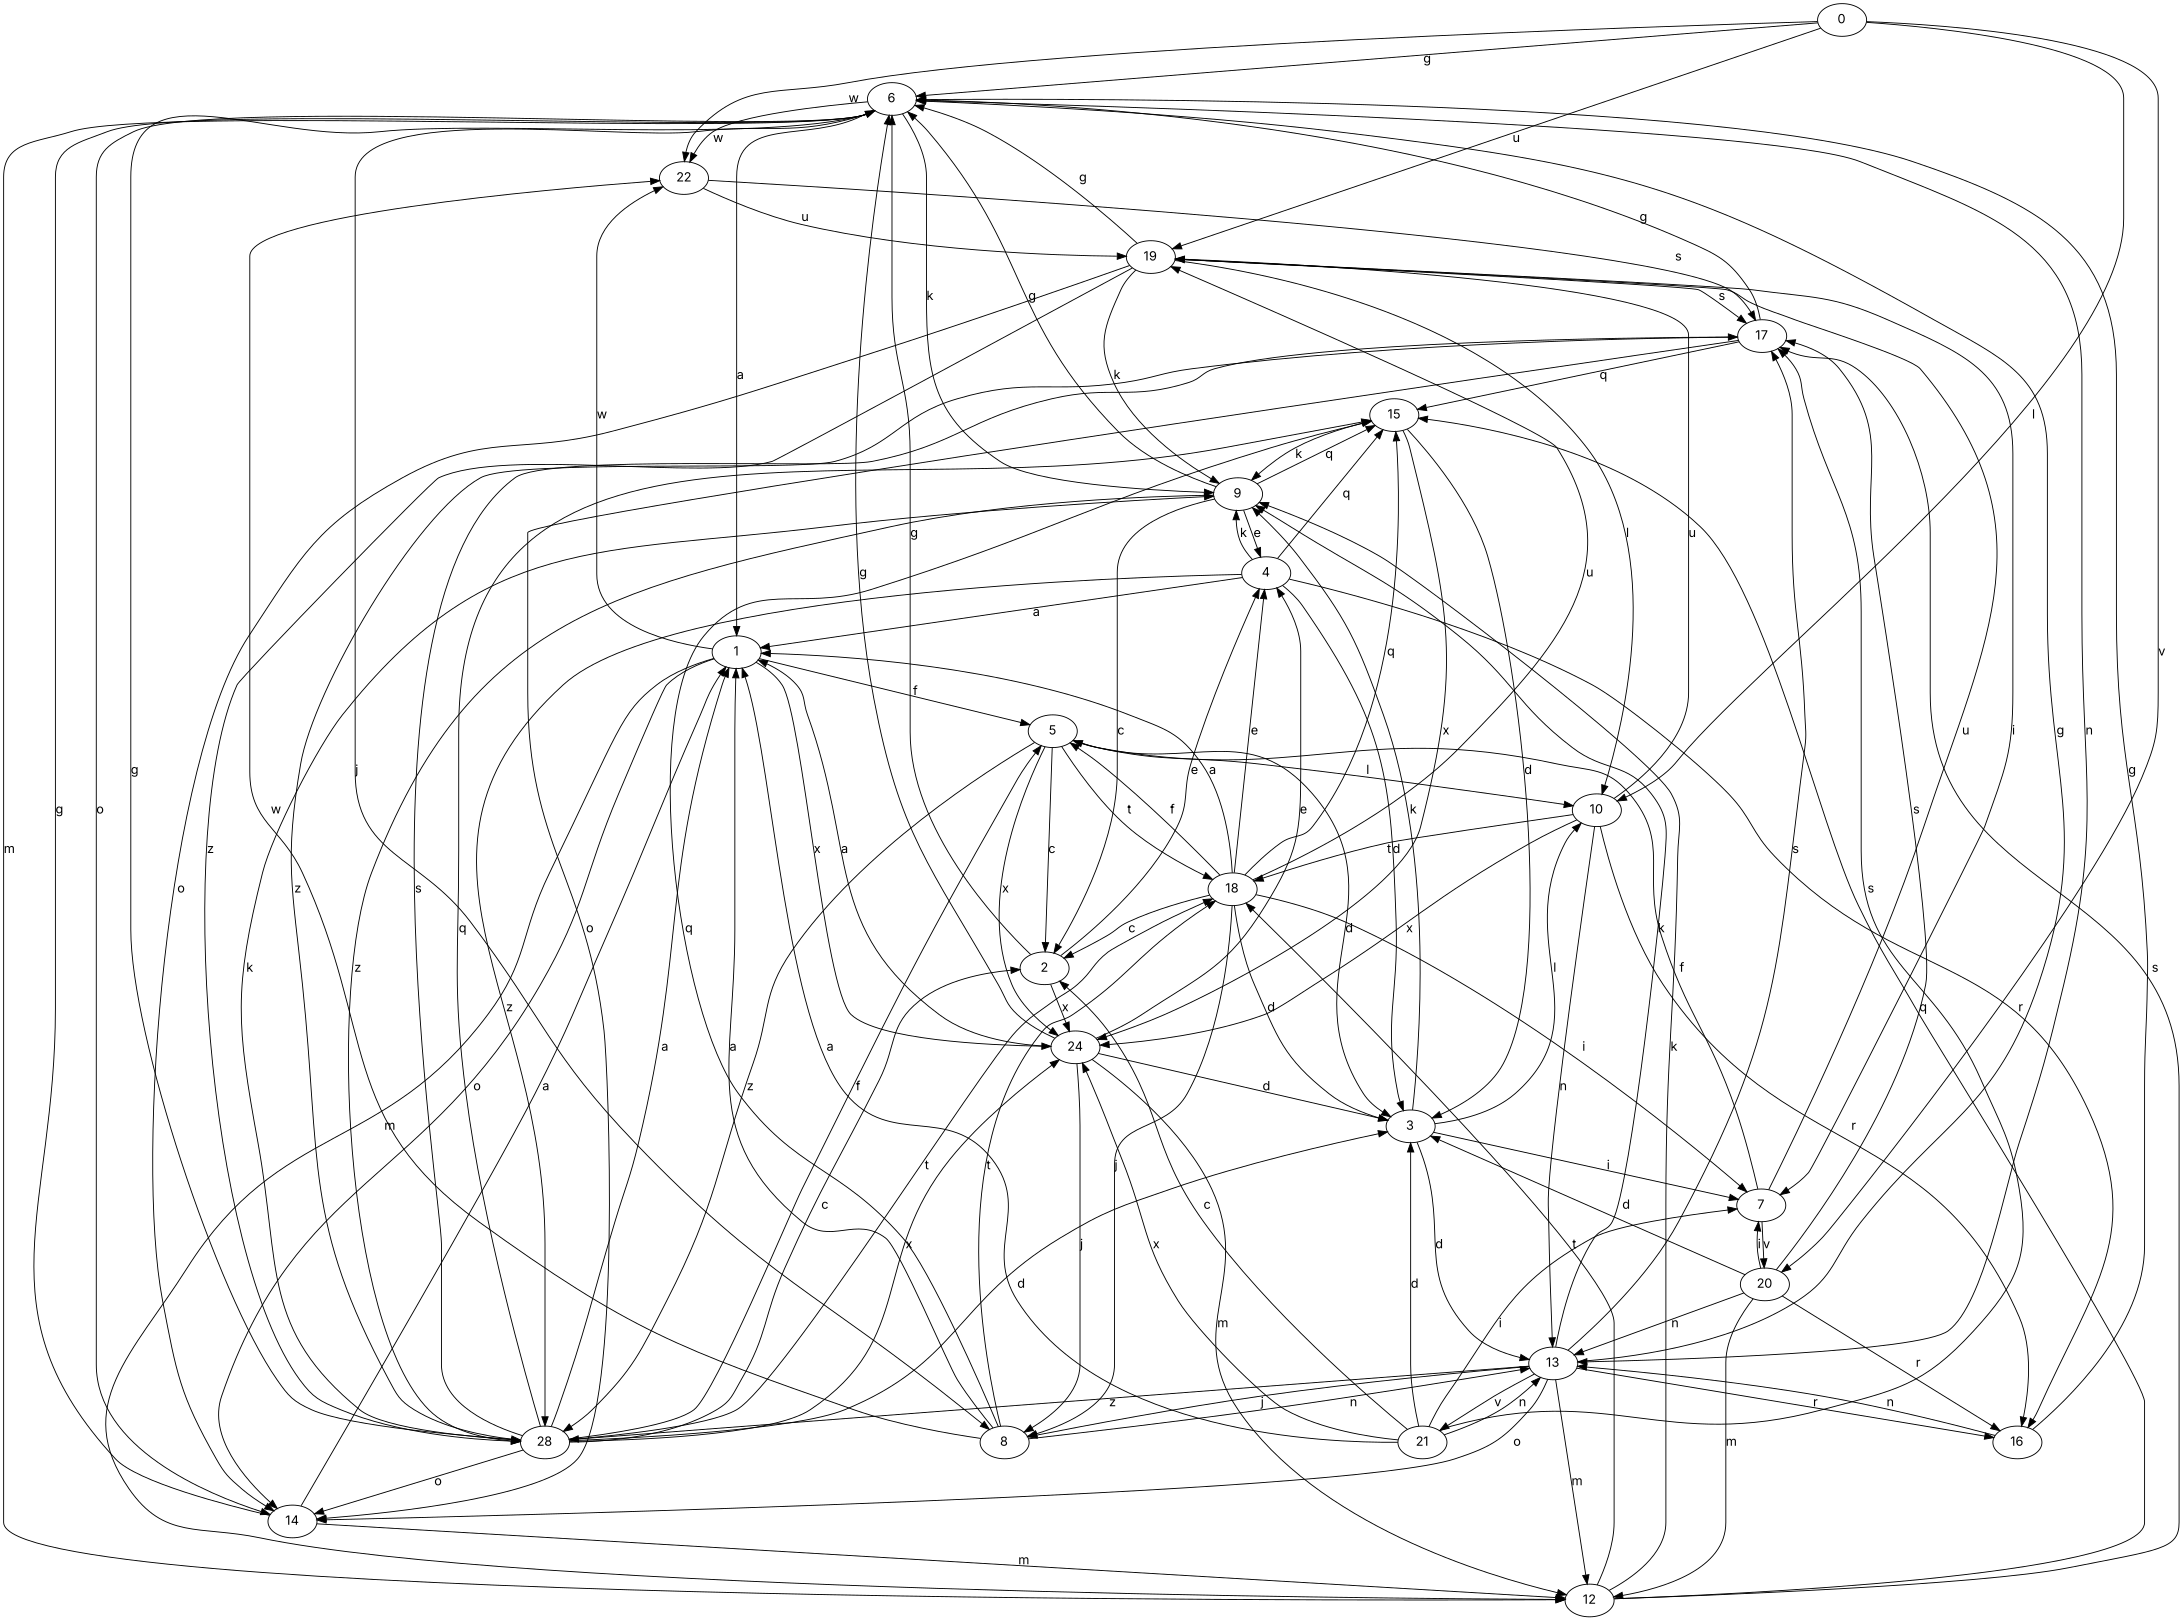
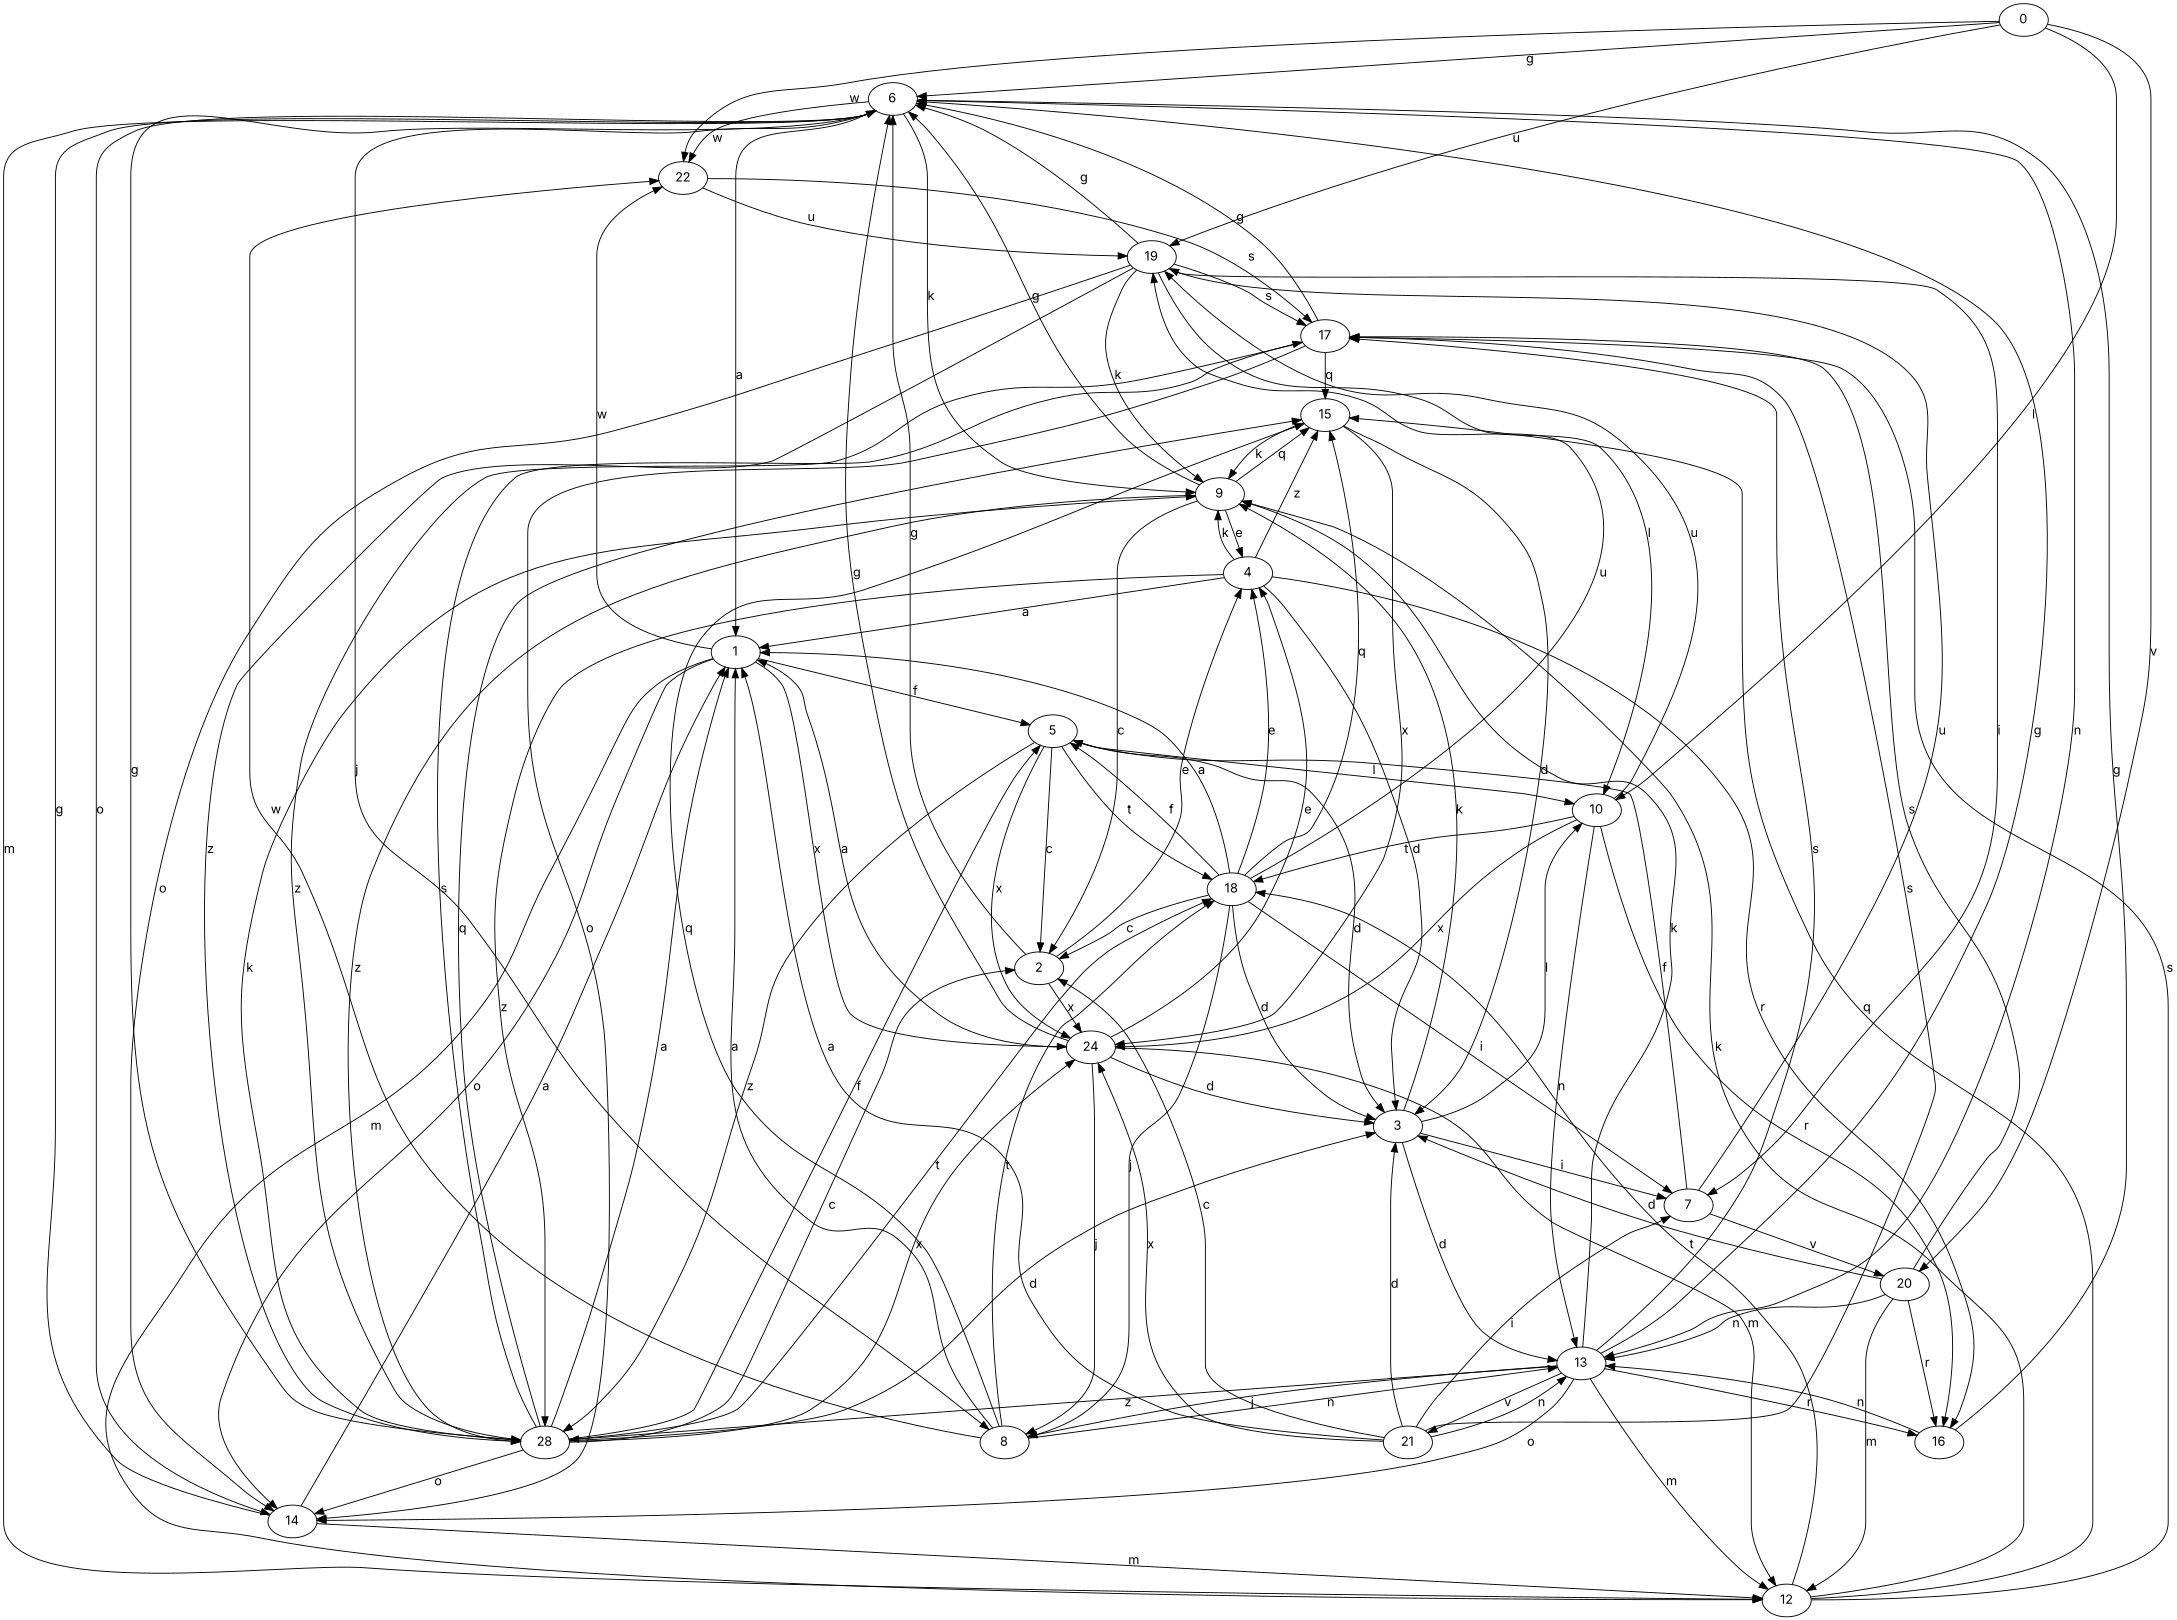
edge "4" -> "15": label "q" -> "z"
edge "20" -> "7": removed, label "i"
